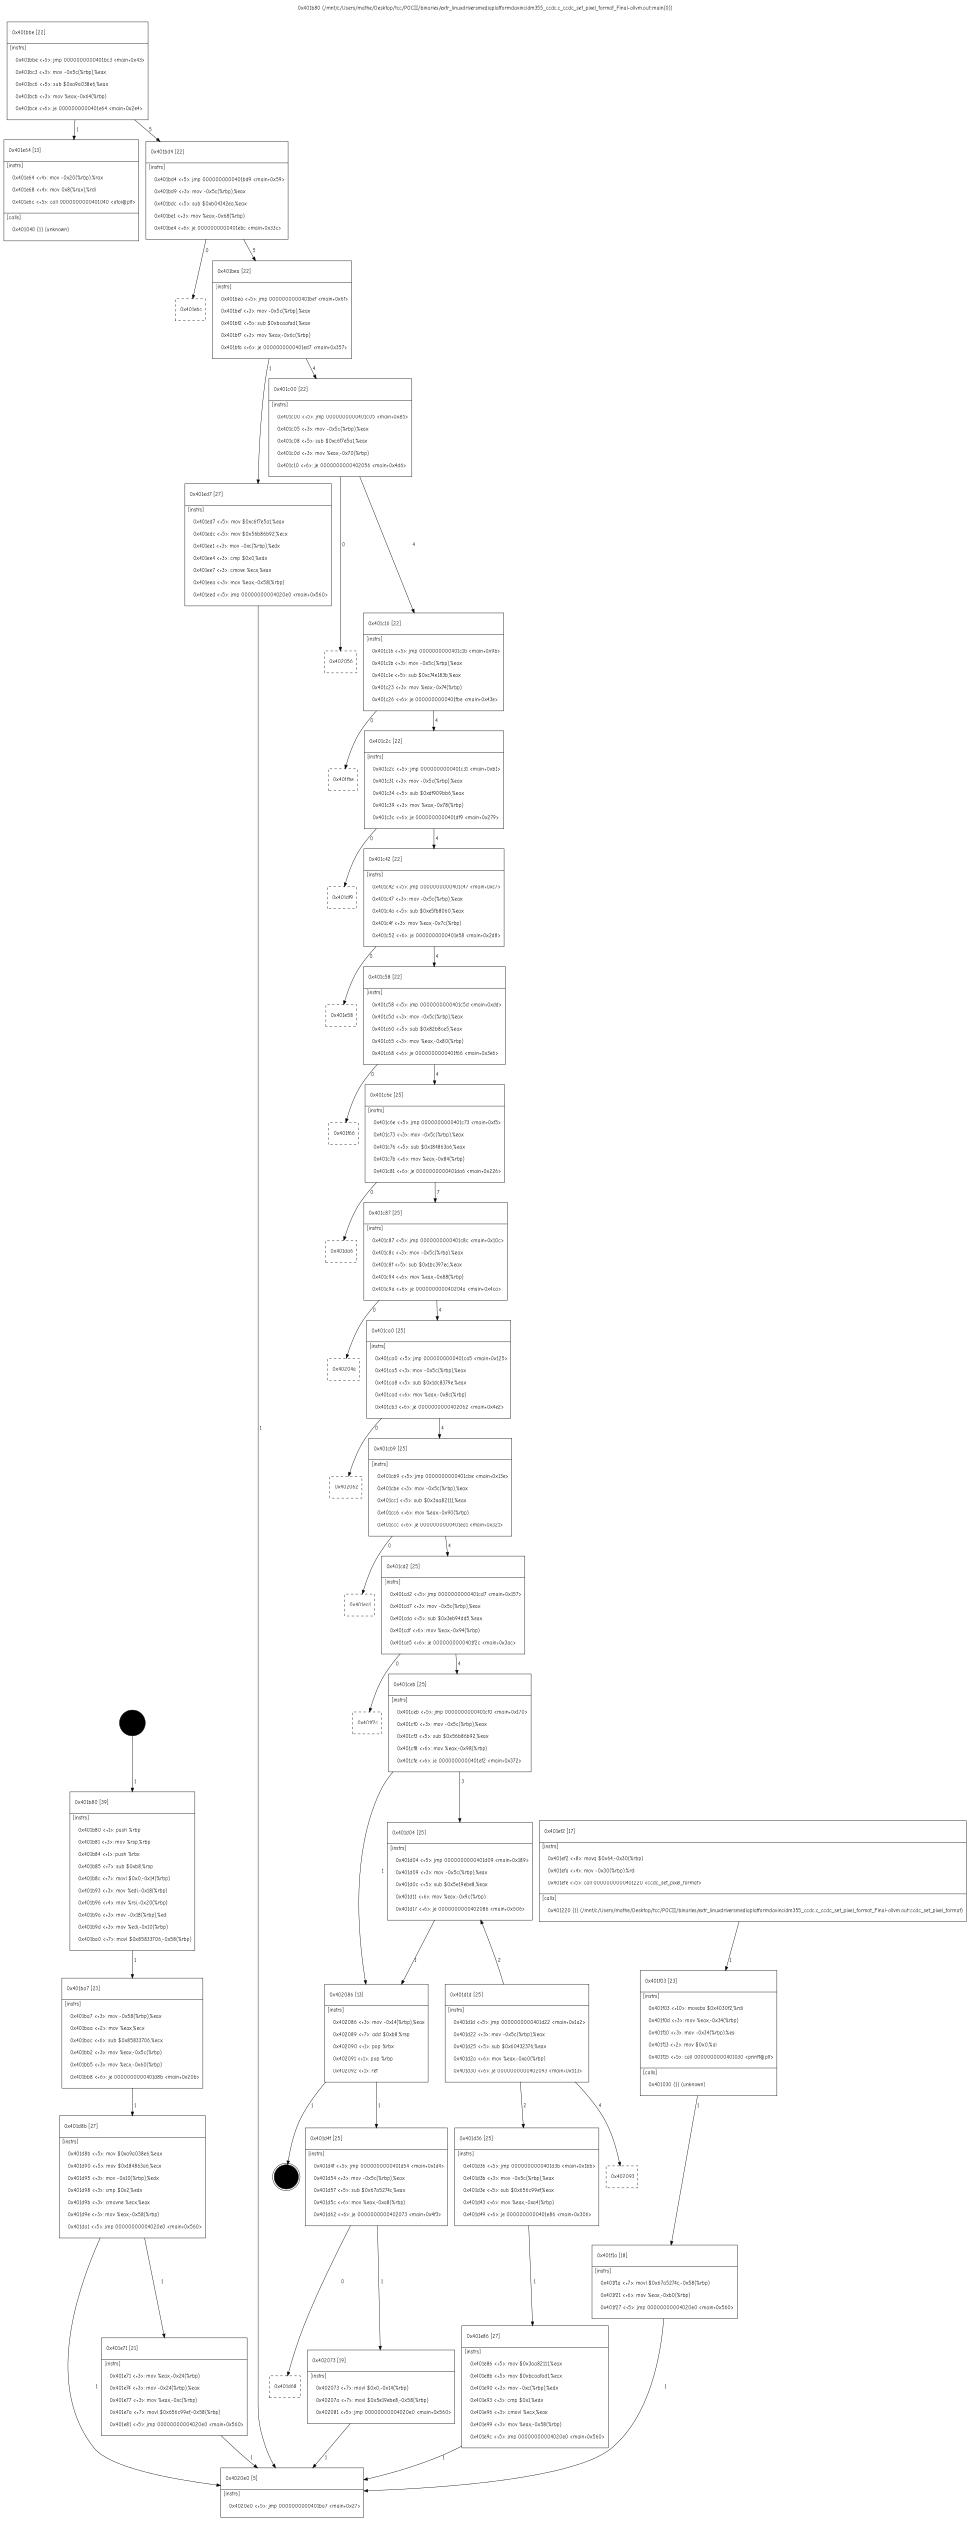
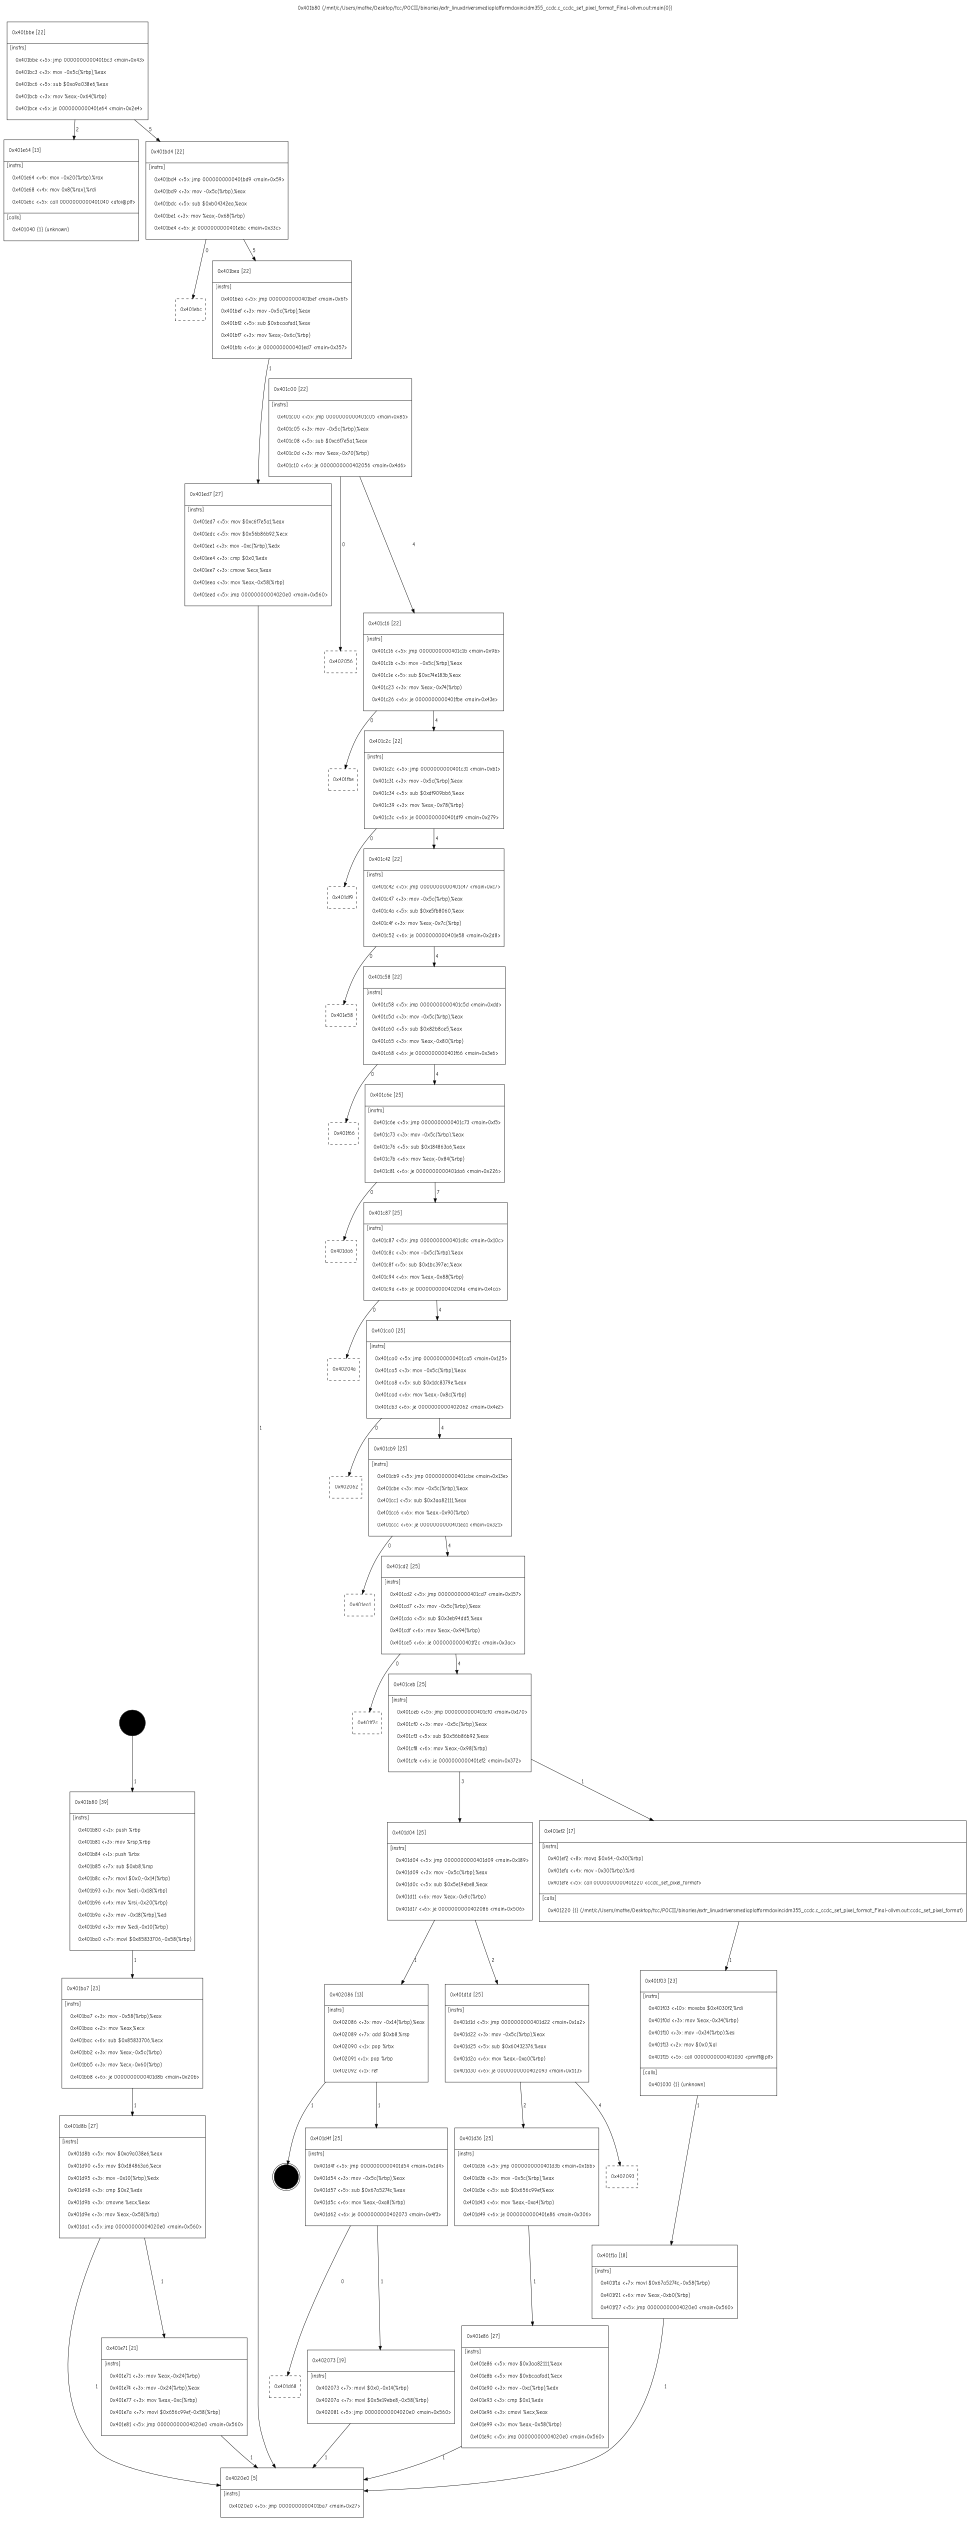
edge "0x401bbe [22]" -> "0x401e64 [13]": label " 1" -> " 2"
edge "0x401bea [22]" -> "0x401c00 [22]": removed, label "4"
edge "0x401ceb [25]" -> "0x402086 [13]": now "0x401ceb [25]" -> "0x401ef2 [17]"
edge "0x401d1d [25]" -> "0x401d04 [25]": reversed
